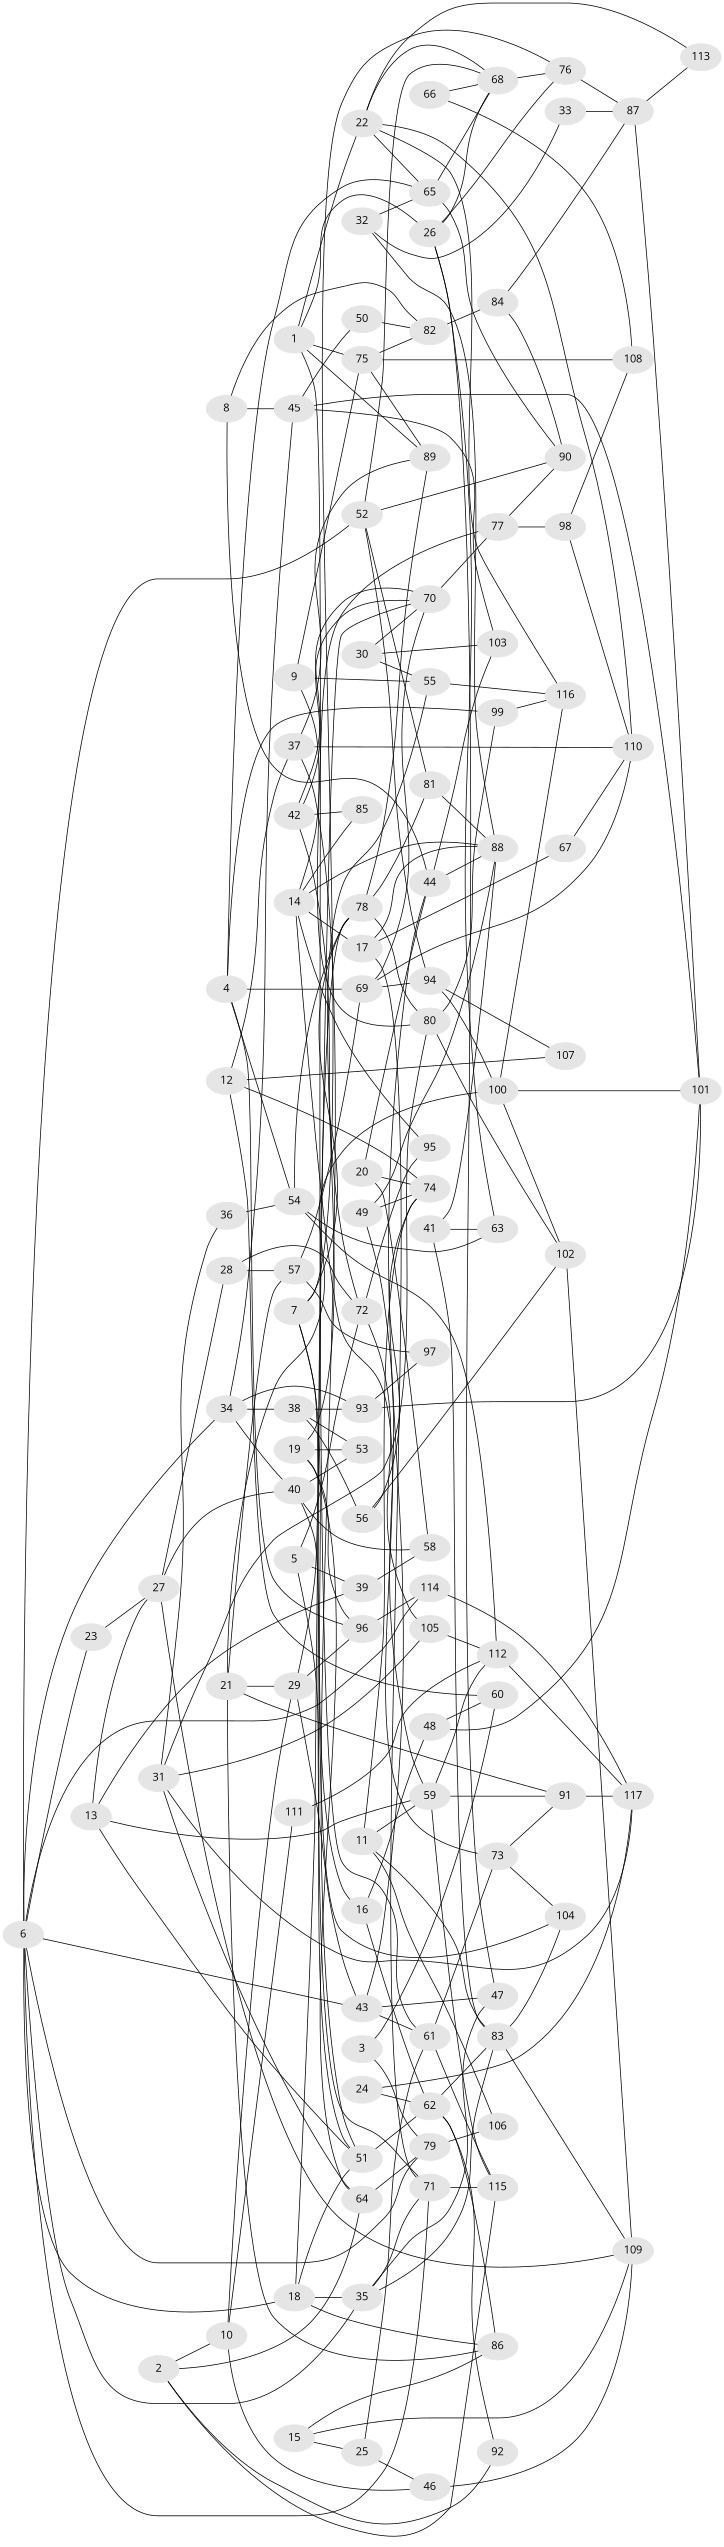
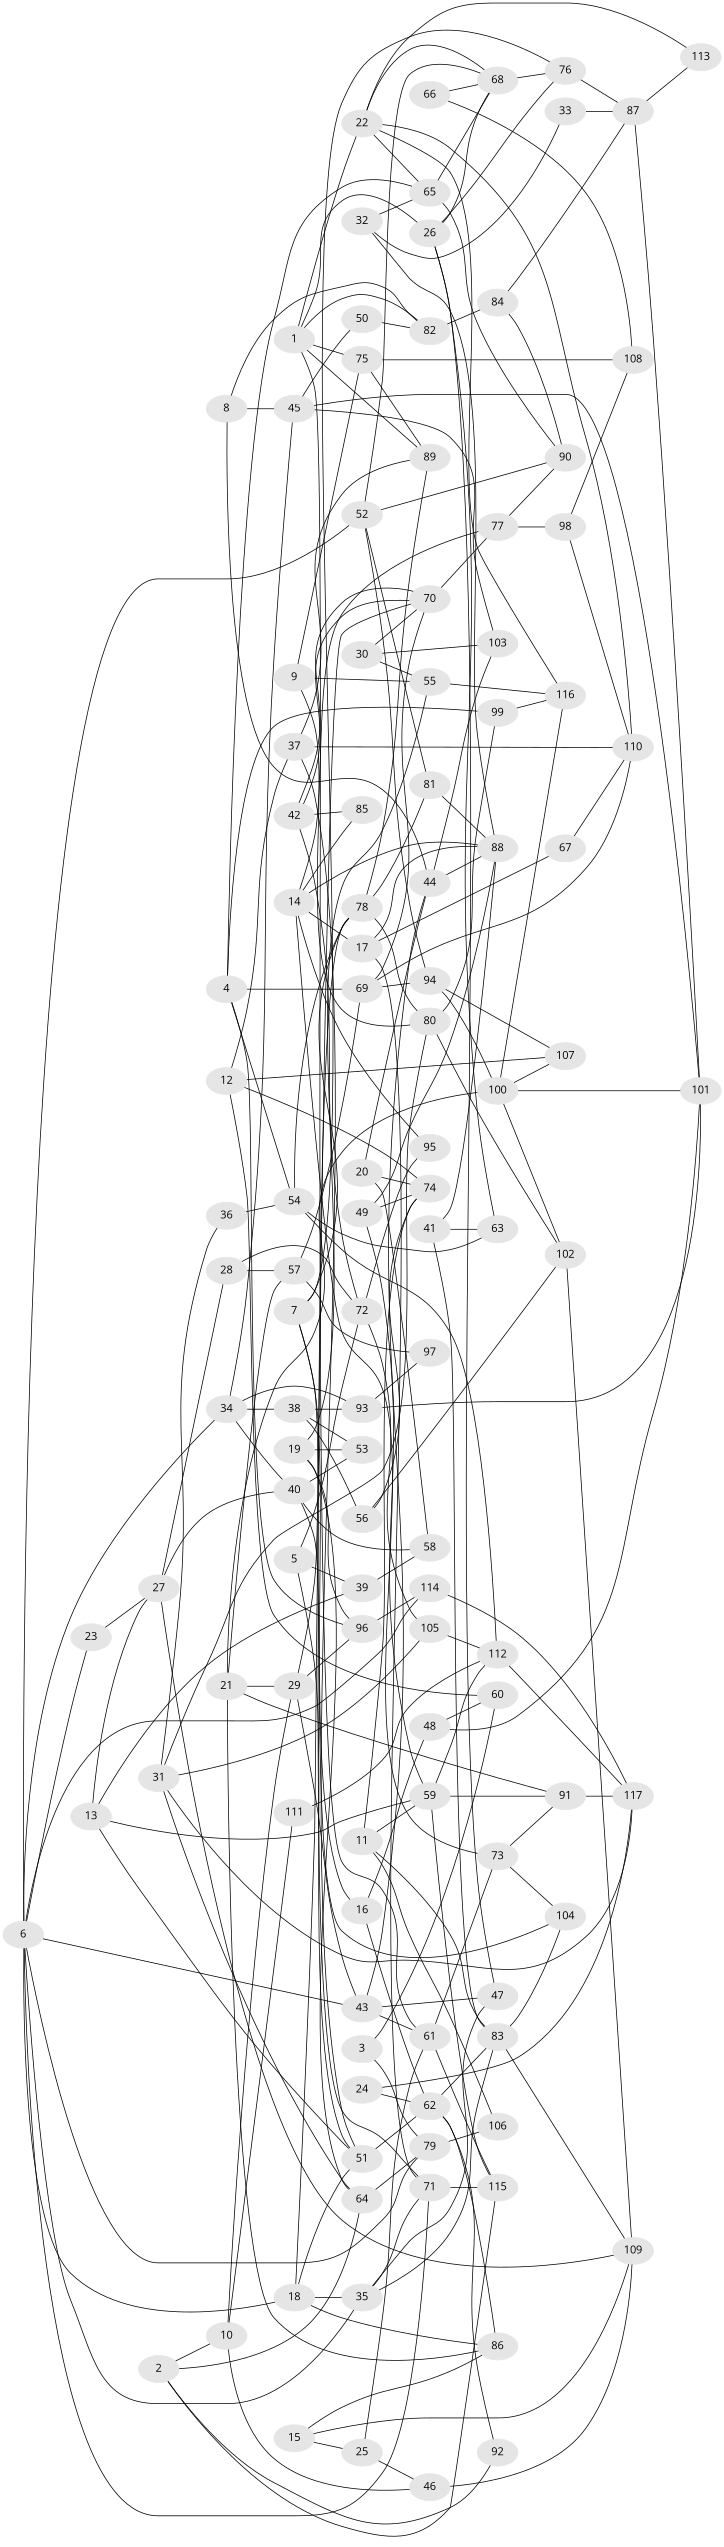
edge "82" -- "75": now "82" -- "1"
edge "107" -- "100": added
